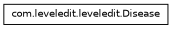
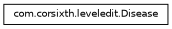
node "com.leveledit.leveledit.Disease": label "com.leveledit.leveledit.Disease" -> "com.corsixth.leveledit.Disease"
